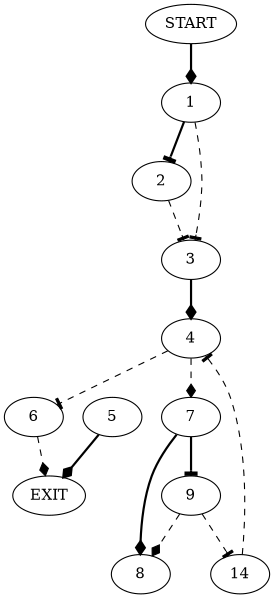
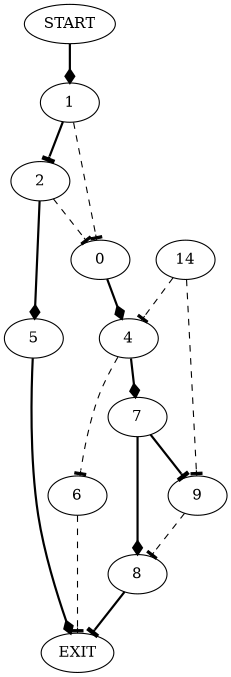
edge "2" -> "5": added
node "3": label "3" -> "0"
edge "4" -> "7": style dashed -> bold
edge "6" -> "EXIT": arrowhead diamond -> tee
edge "9" -> "8": arrowhead diamond -> tee
edge "9" -> "14": reversed
edge "8" -> "EXIT": added
